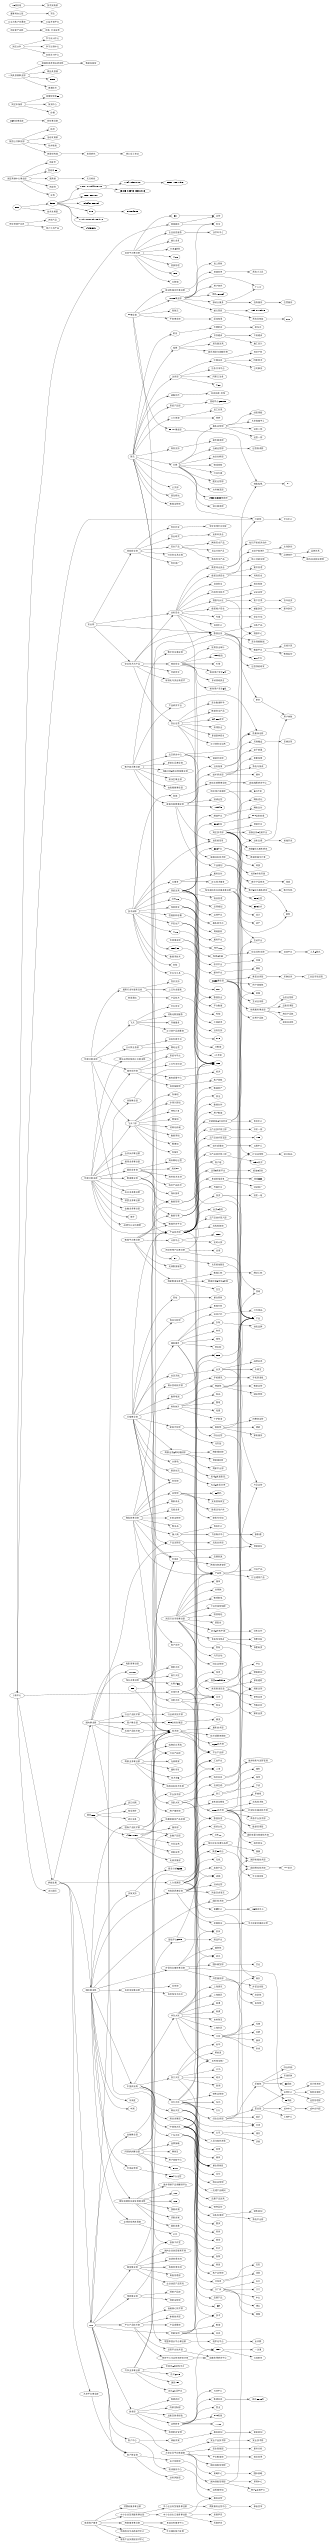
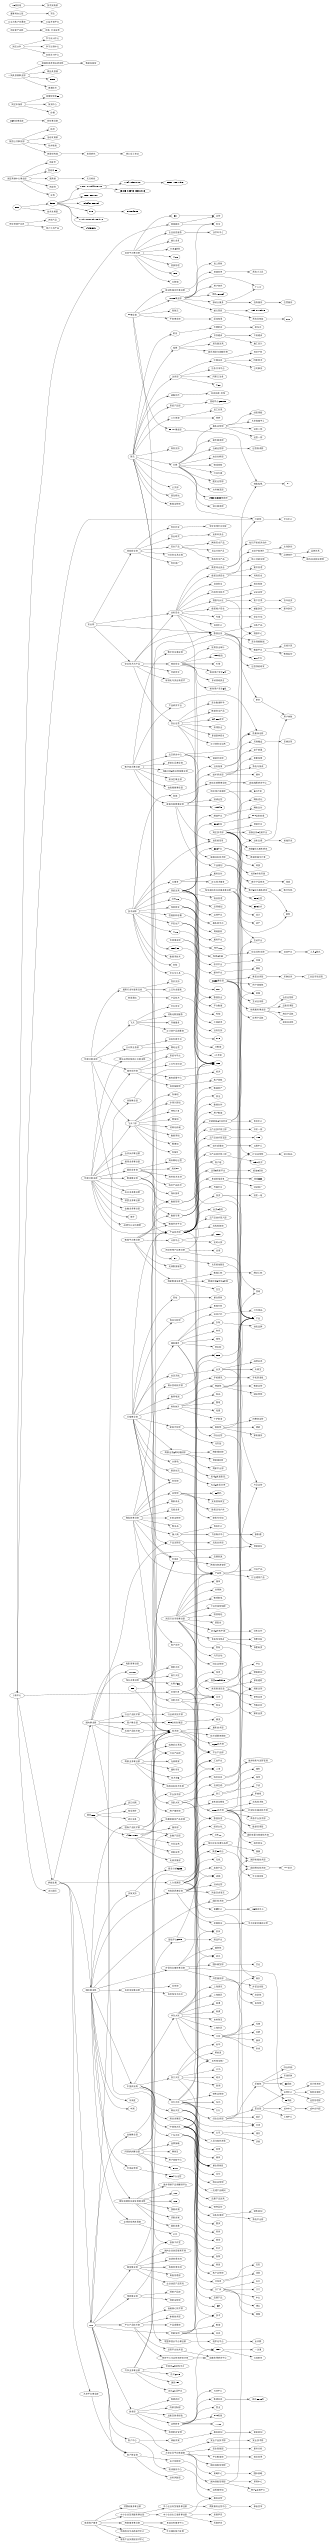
edge "高管支持" -> "超市物流部": now "天网" -> "超市物流部"
